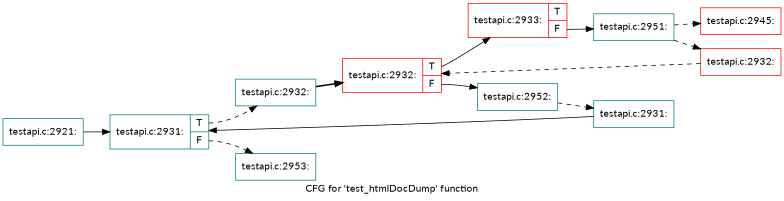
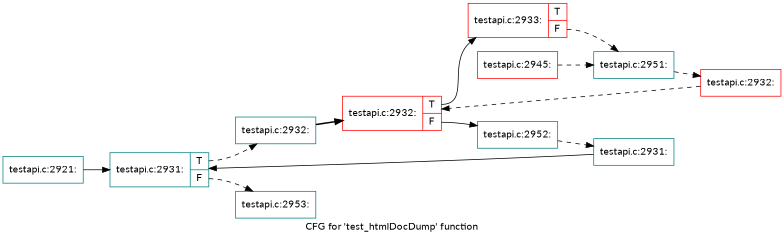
edge "testapi.c:2951:" -> "testapi.c:2945:": reversed
edge "testapi.c:2933:" -> "testapi.c:2951:": style solid -> dashed
